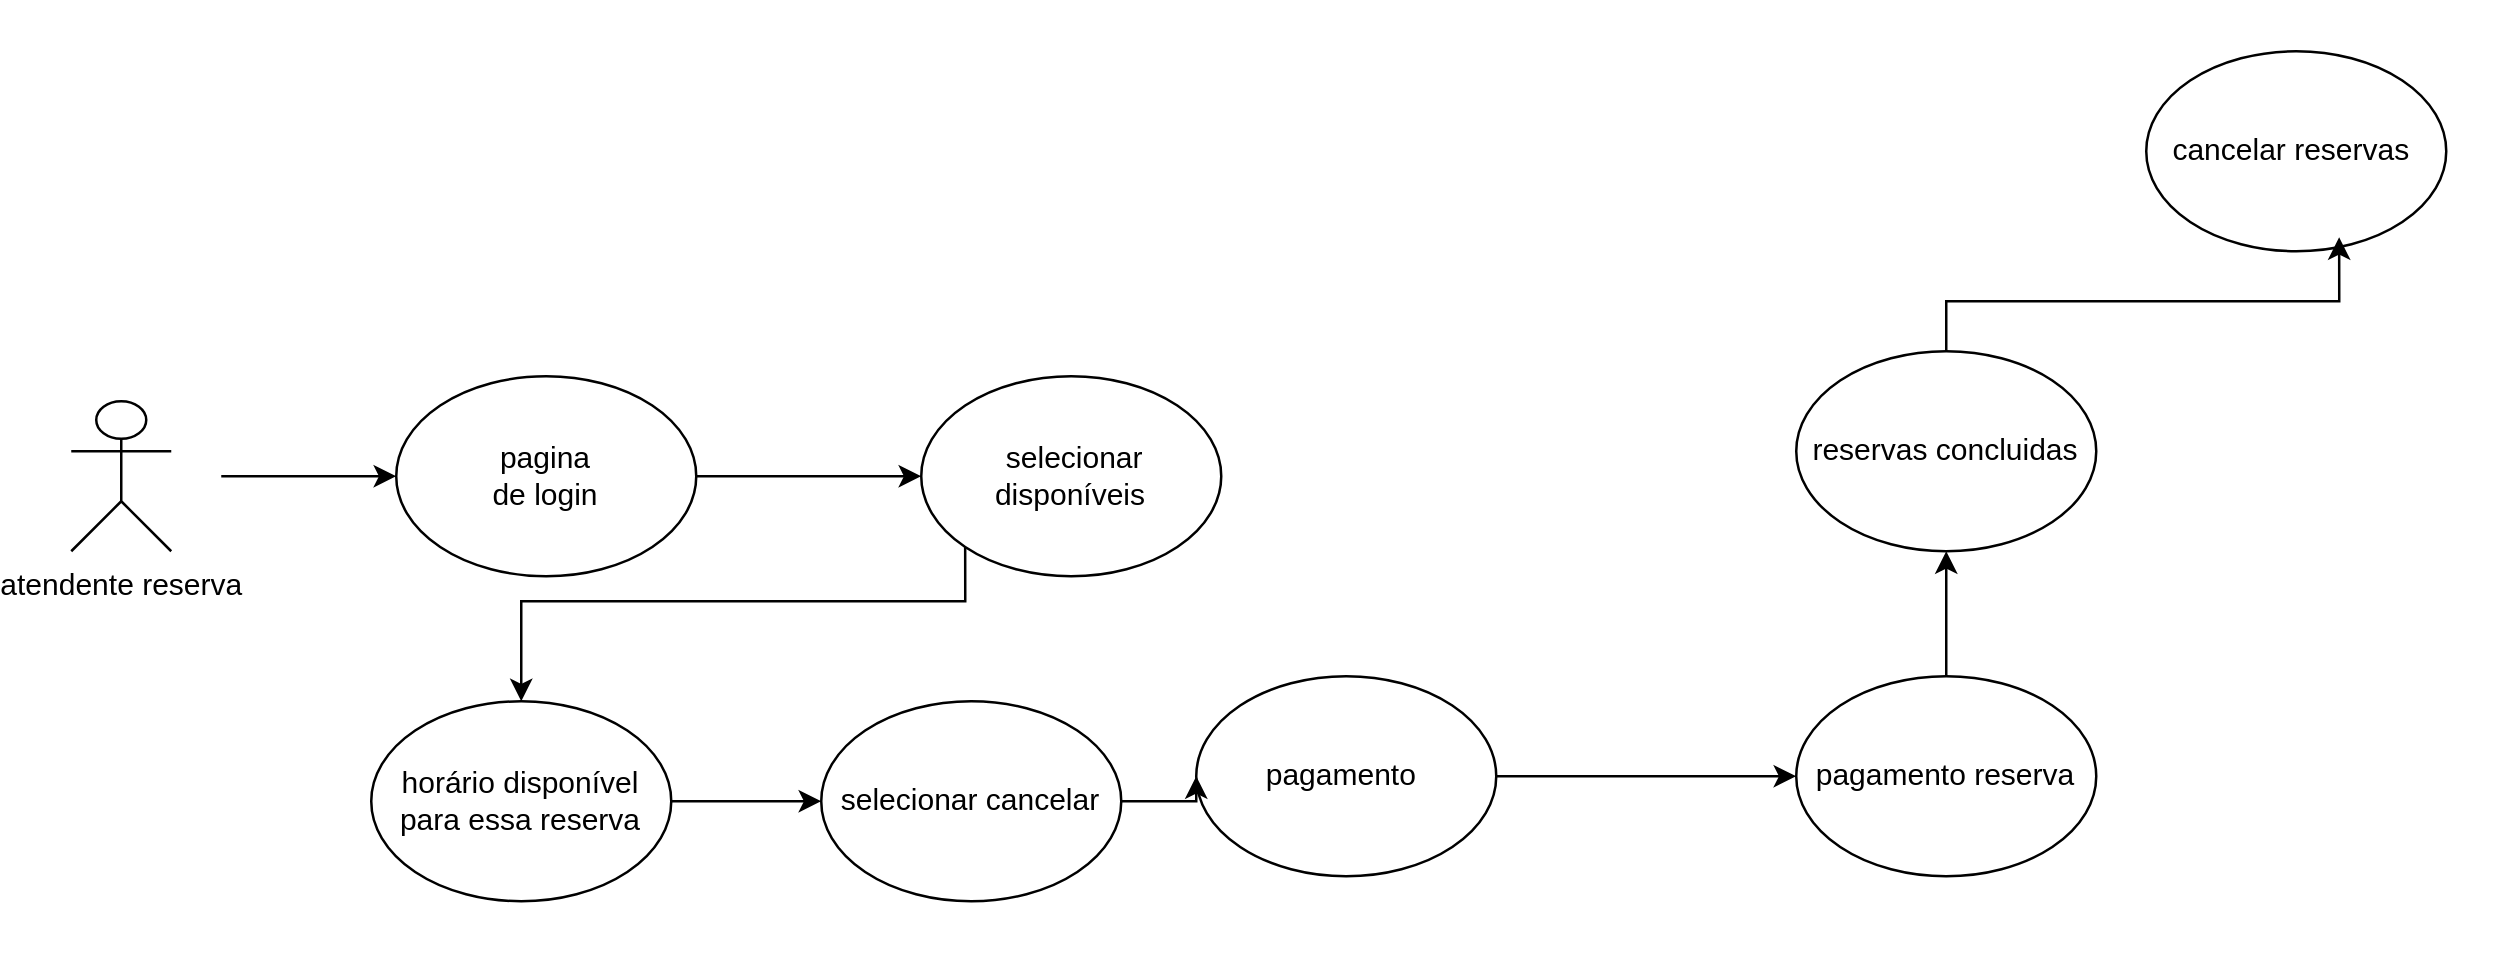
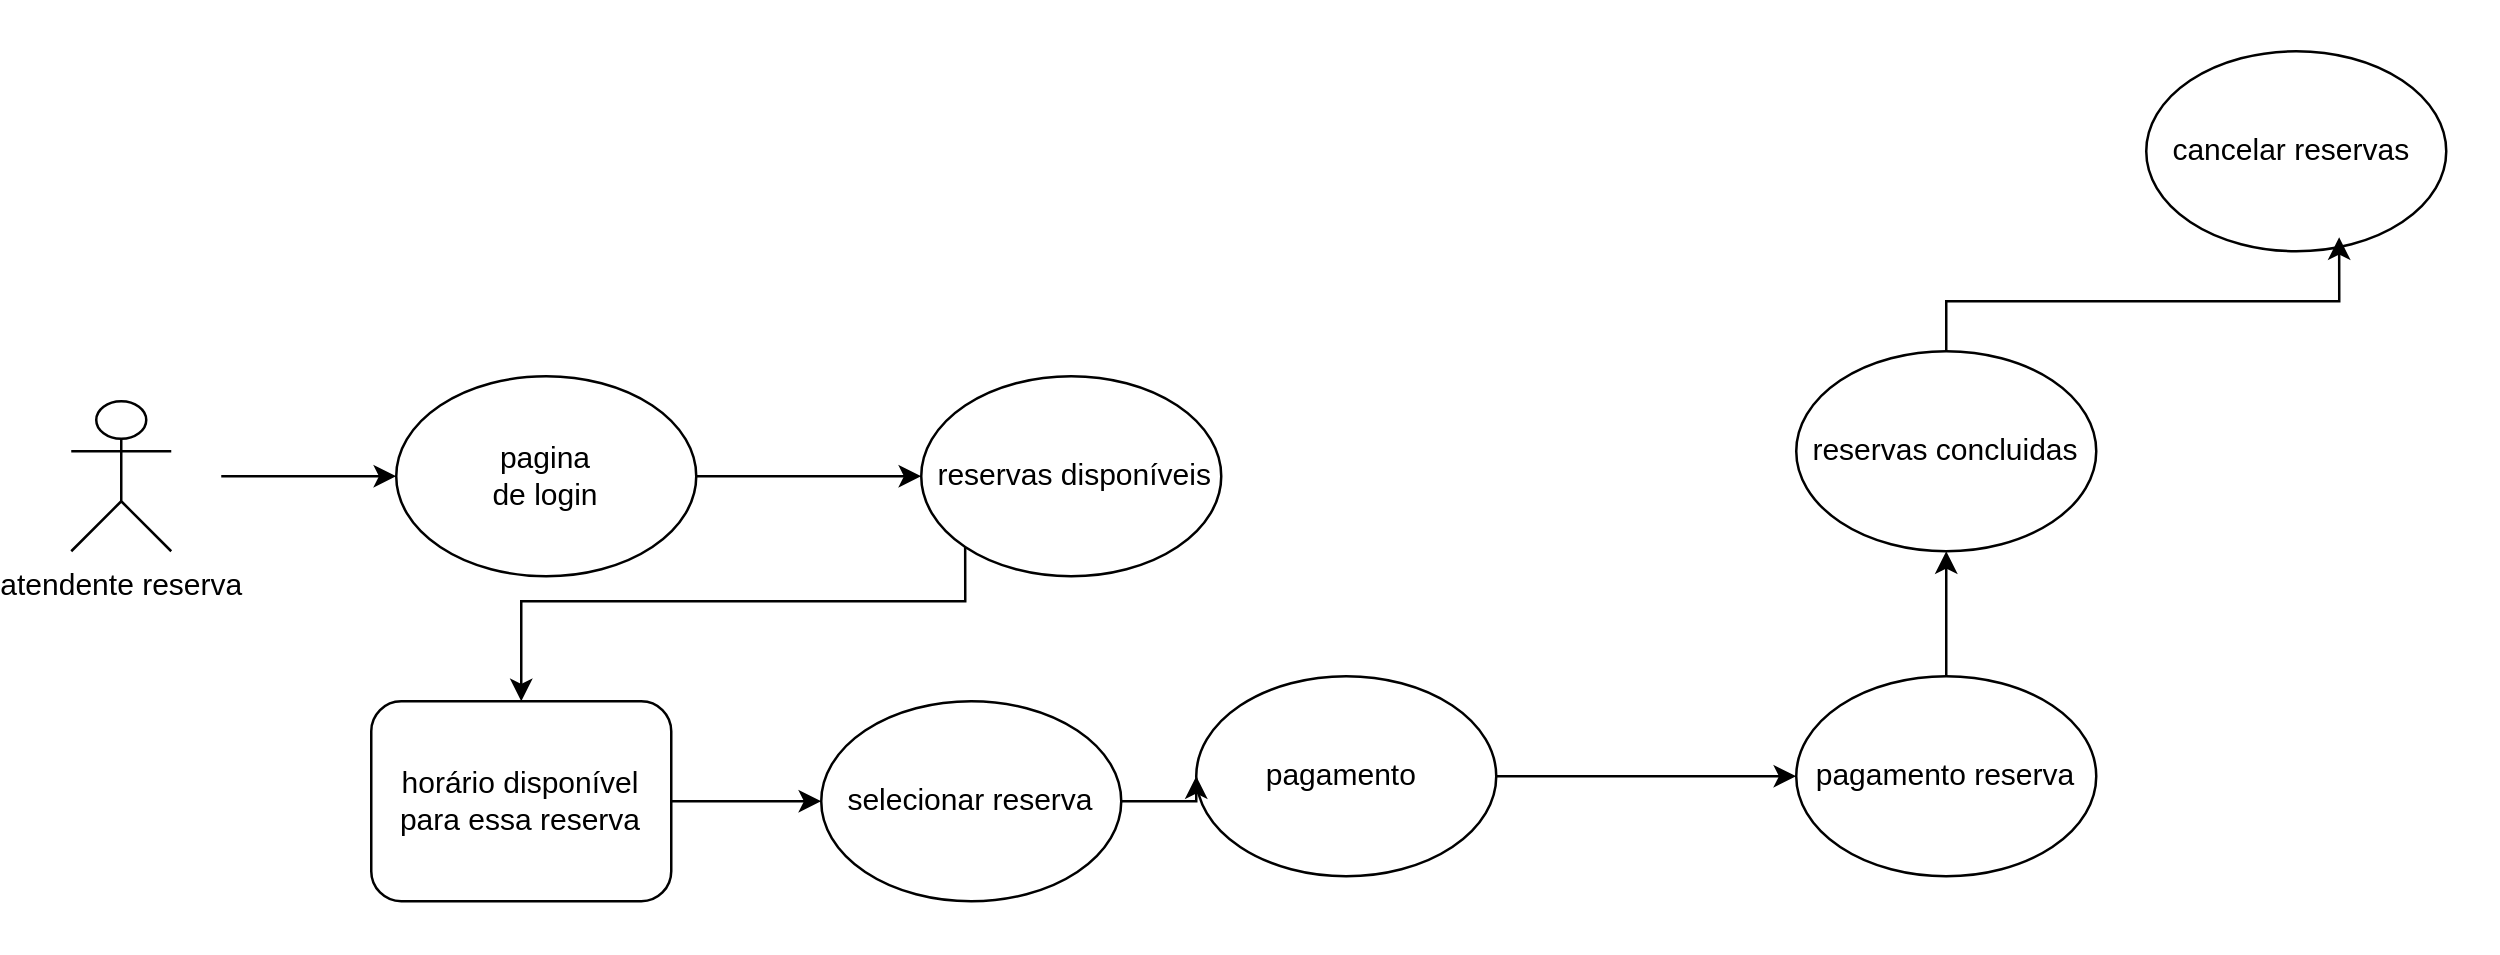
node "selecionar disponíveis": label "selecionar disponíveis" -> "reservas disponíveis"
node "horário disponível para essa reserva": shape ellipse -> rounded rectangle
node "selecionar cancelar": label "selecionar cancelar" -> "selecionar reserva"
